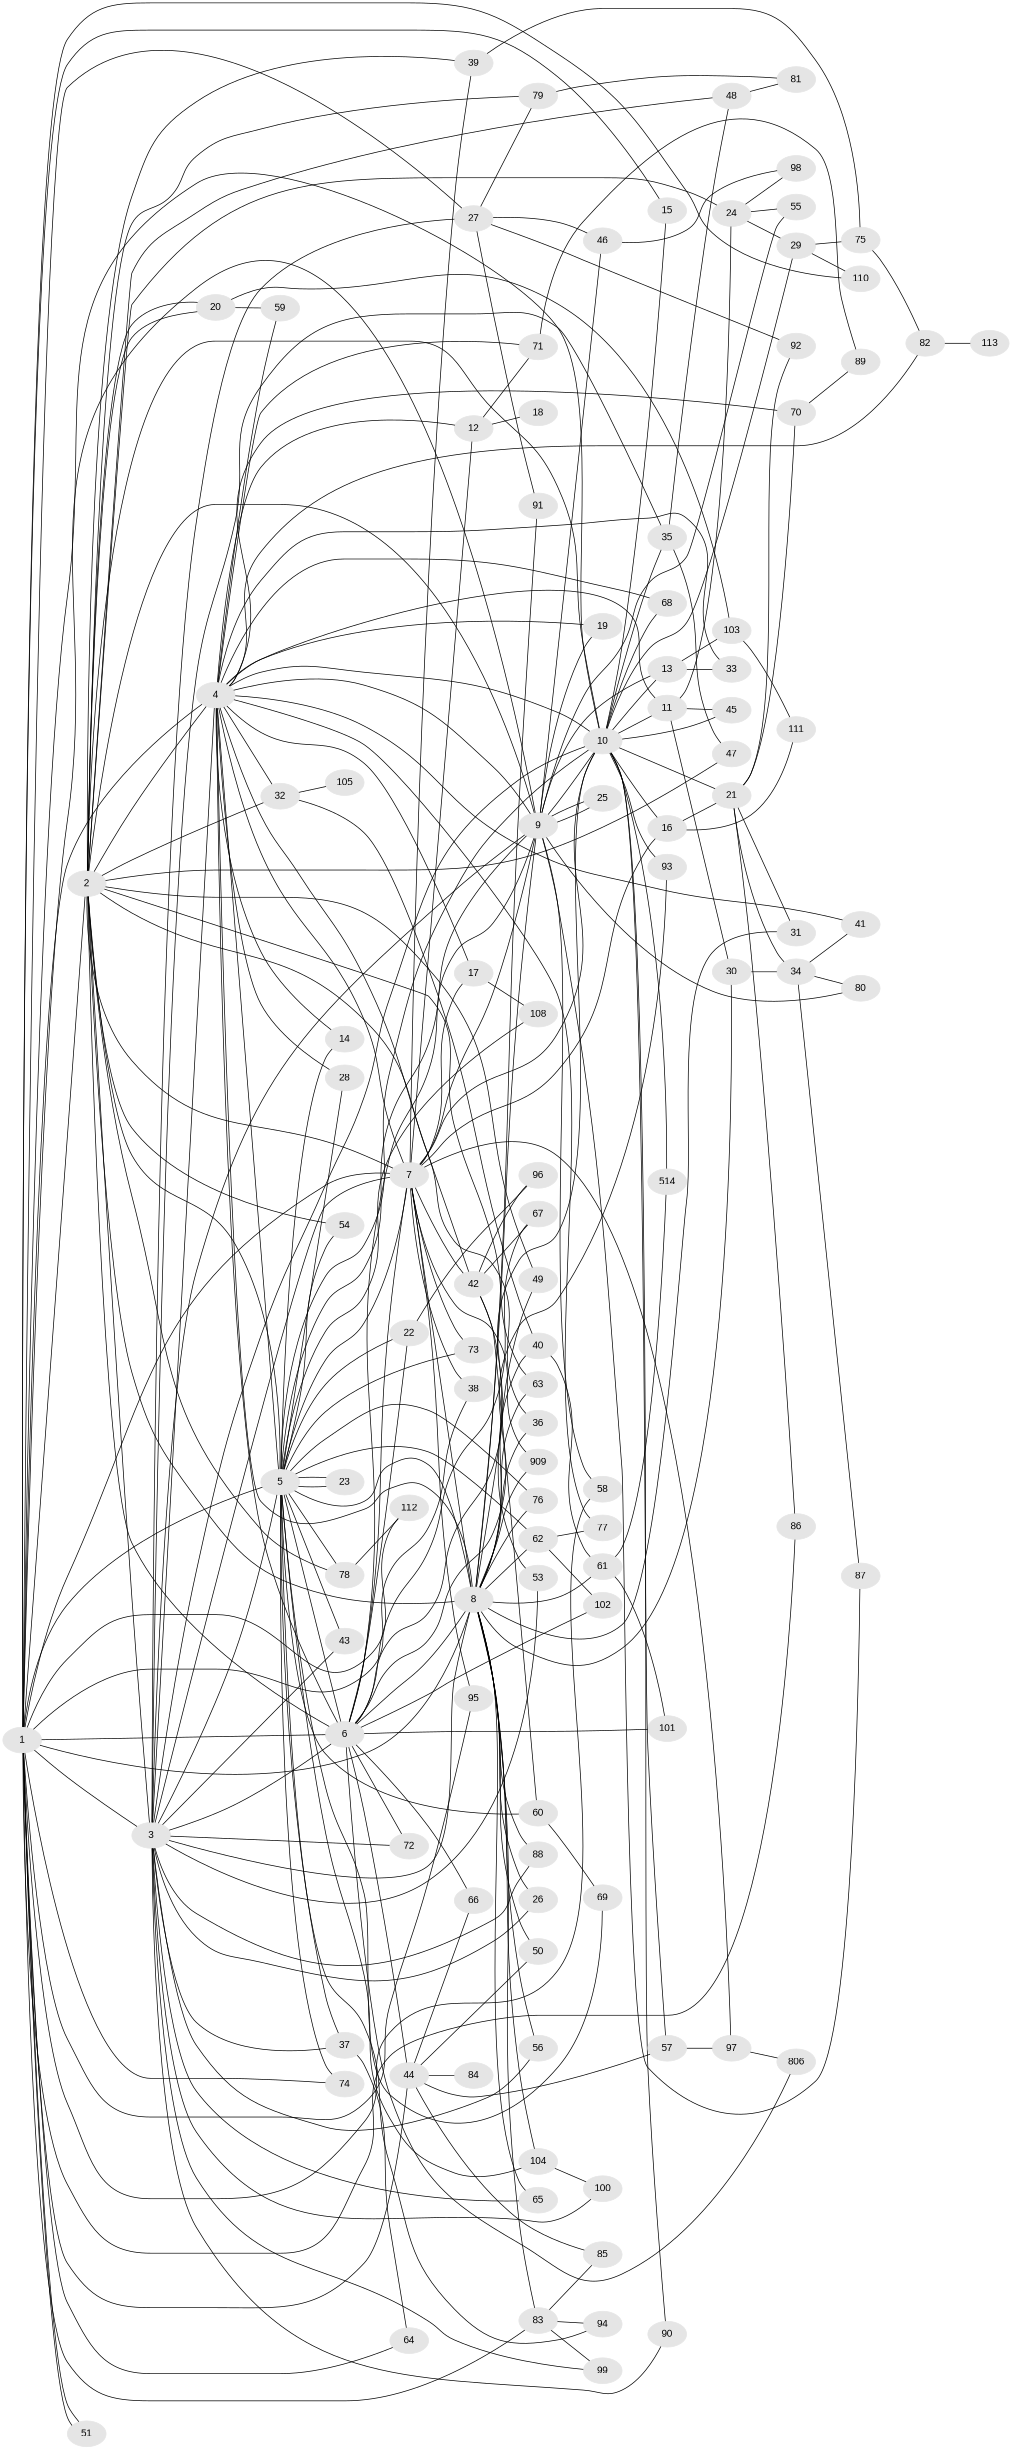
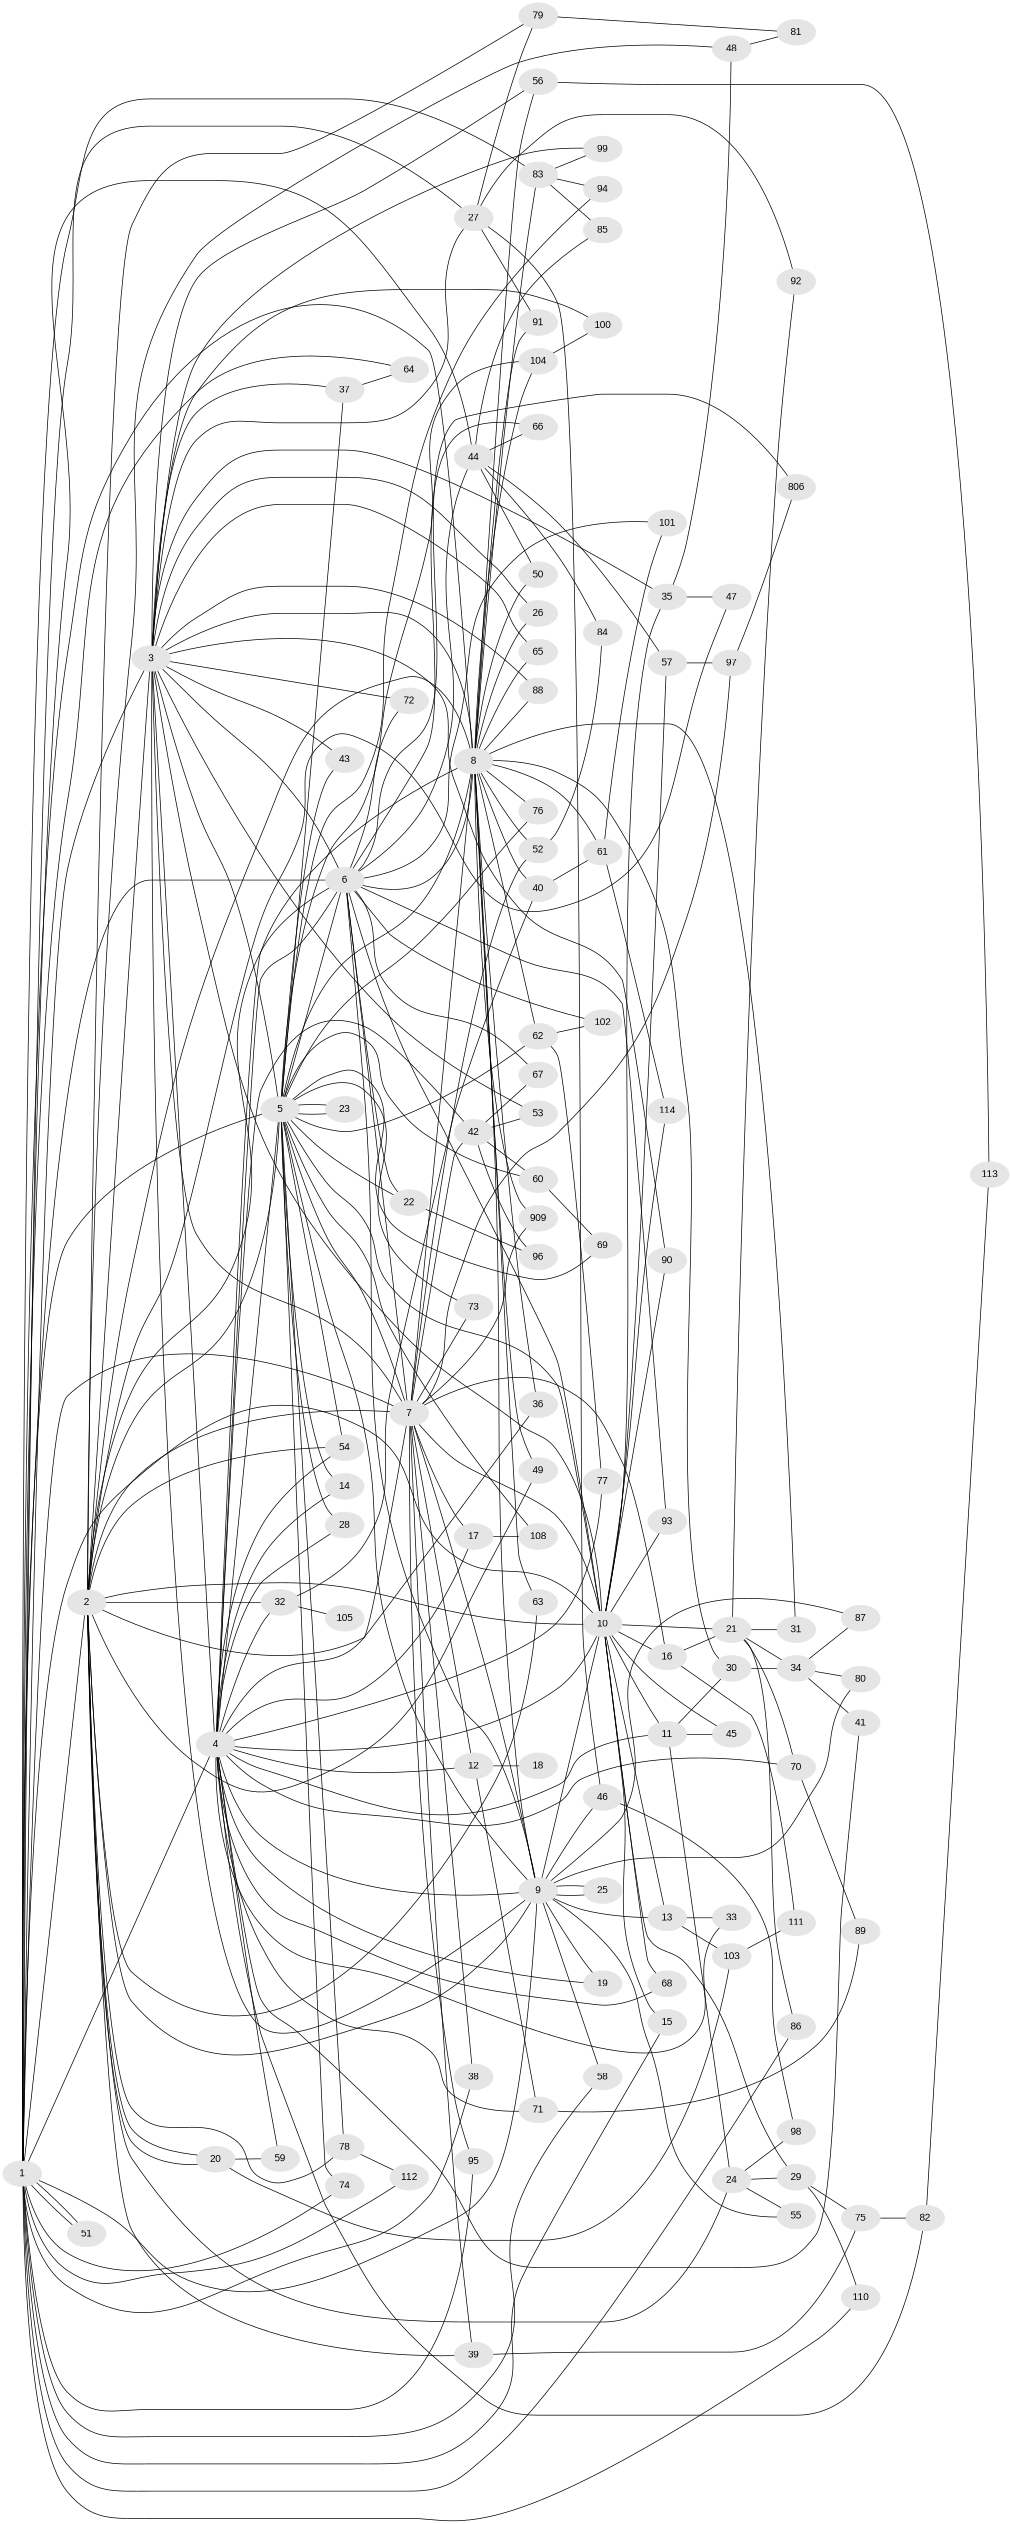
edge "56" -- "113": added
edge "4" -- "2": now "4" -- "54"
node "52": added
node "514": label "514" -> "114"
